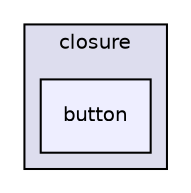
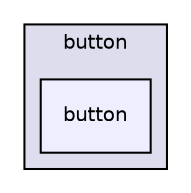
cluster "closure": label "closure" -> "button"
